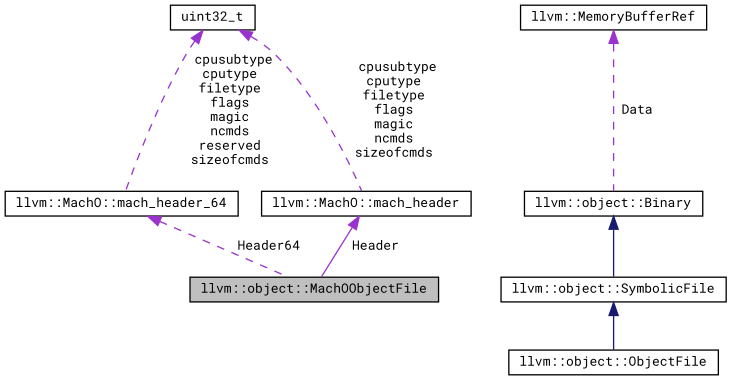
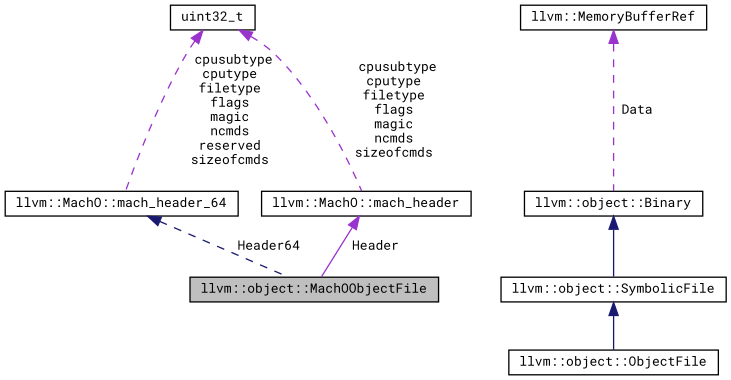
edge "llvm::object::MachOObjectFile" -> "llvm::MachO::mach_header_64": color darkorchid3 -> midnightblue
